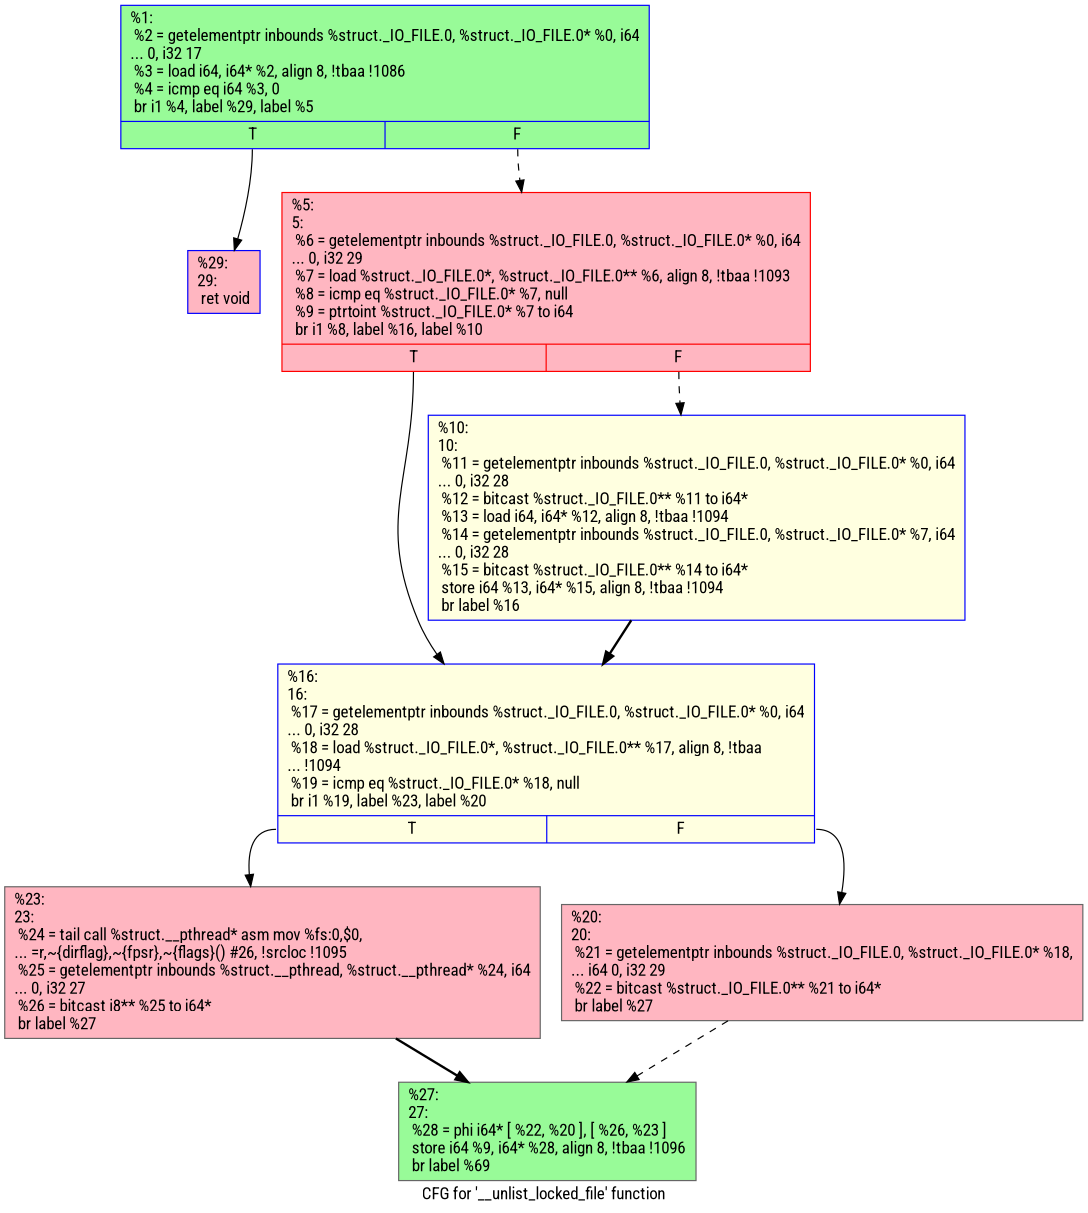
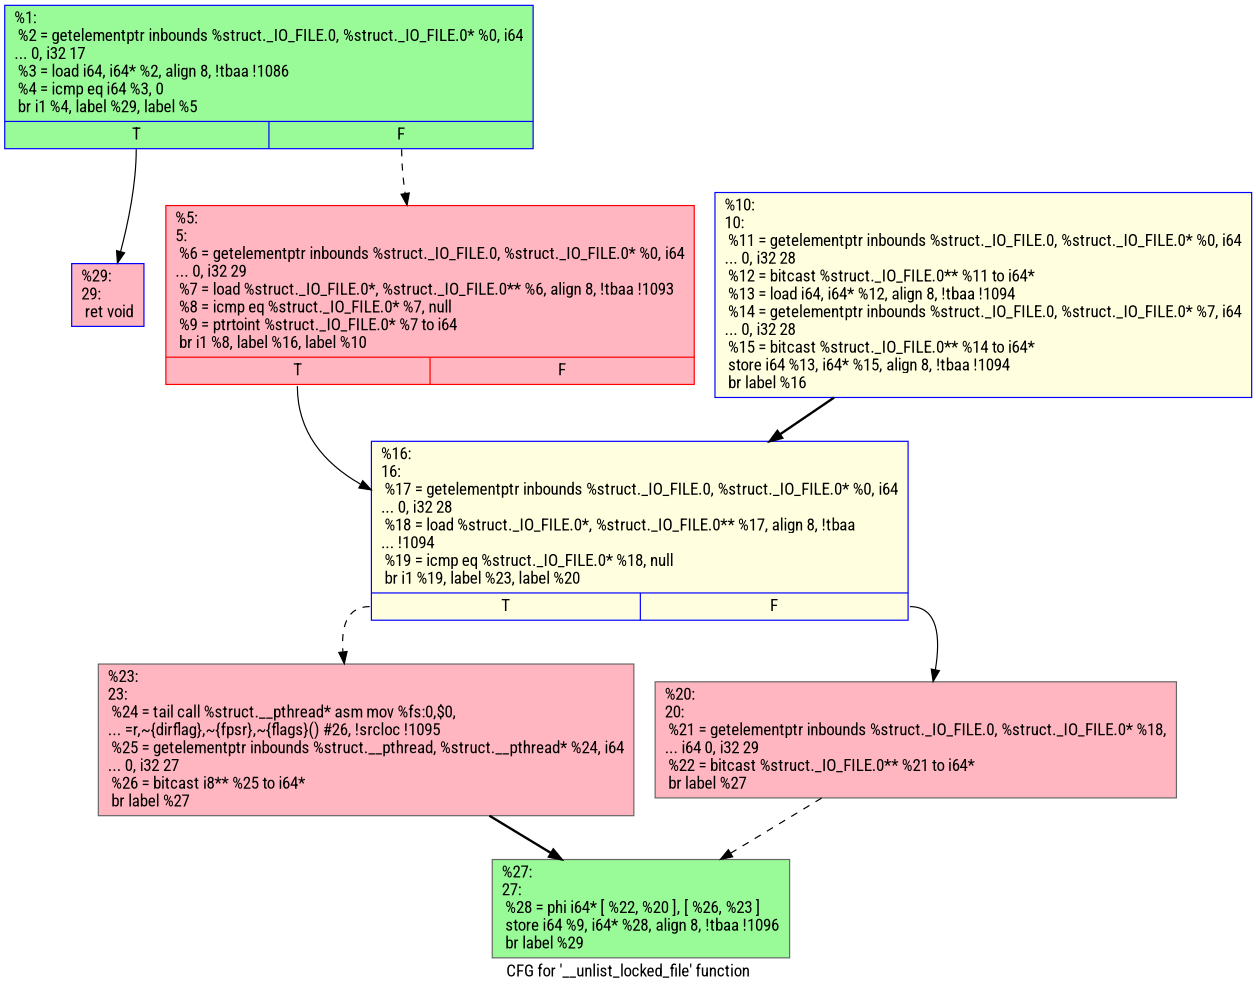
edge "%5:" -> "%10:": removed
edge "%16:" -> "%23:": style solid -> dashed
node "%27:": text "br label %69" -> "br label %29"
